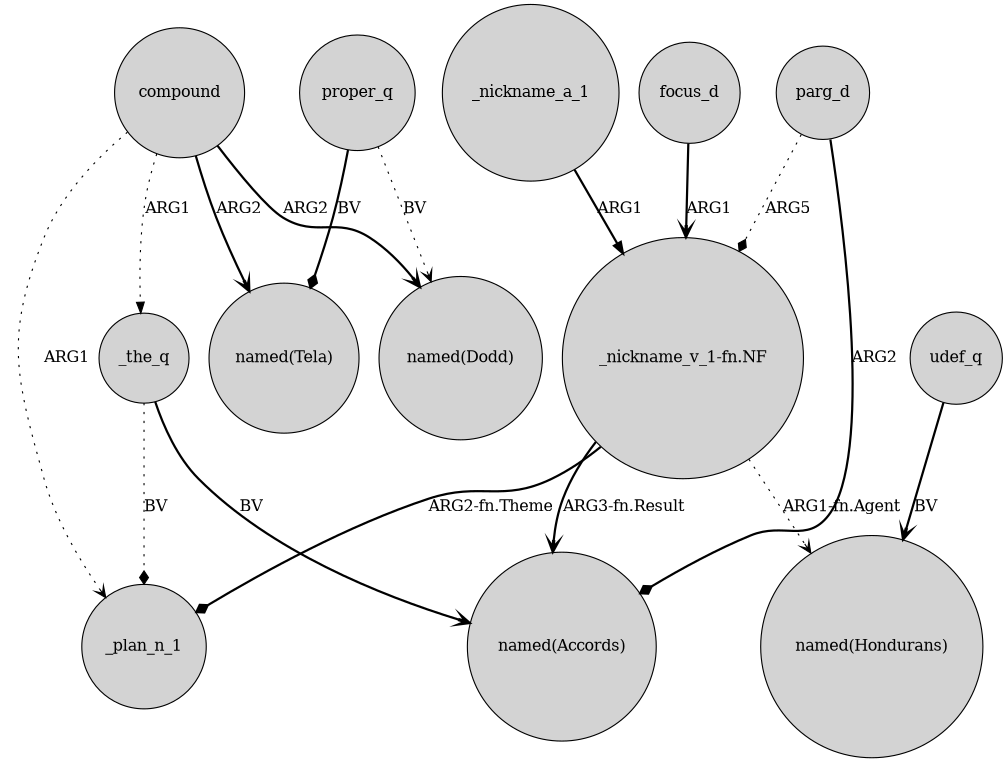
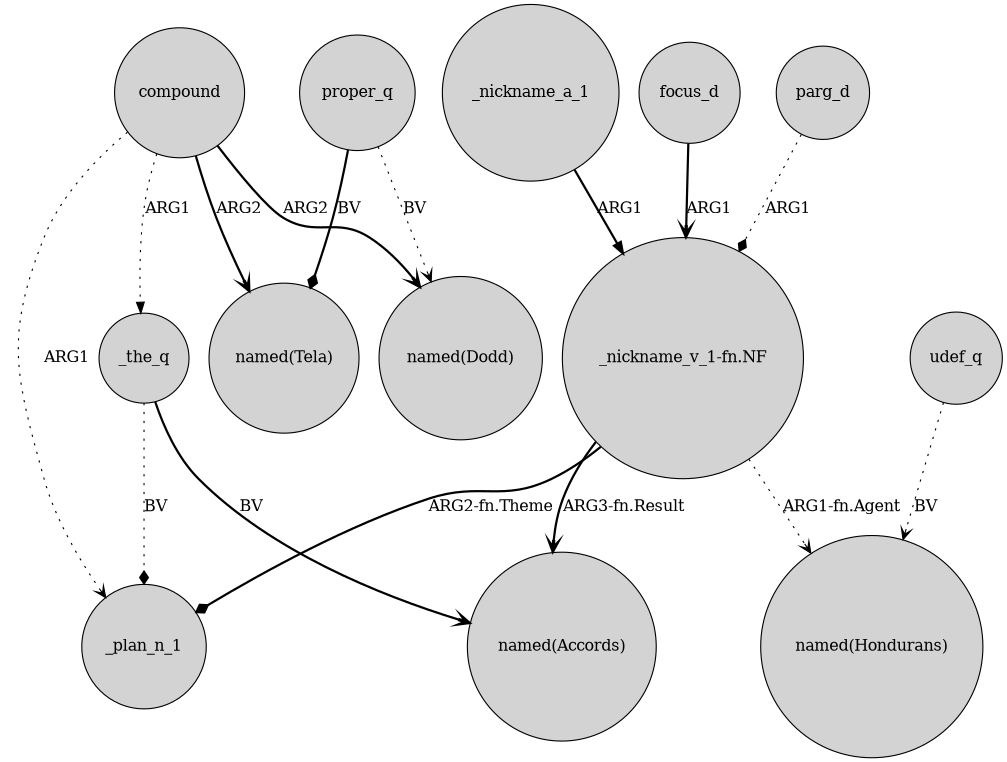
edge "parg_d" -> "_nickname_v_1-fn.NF": label "ARG5" -> "ARG1"
edge "parg_d" -> "named(Accords)": removed, label "ARG2"
edge "udef_q" -> "named(Hondurans)": style bold -> dotted
